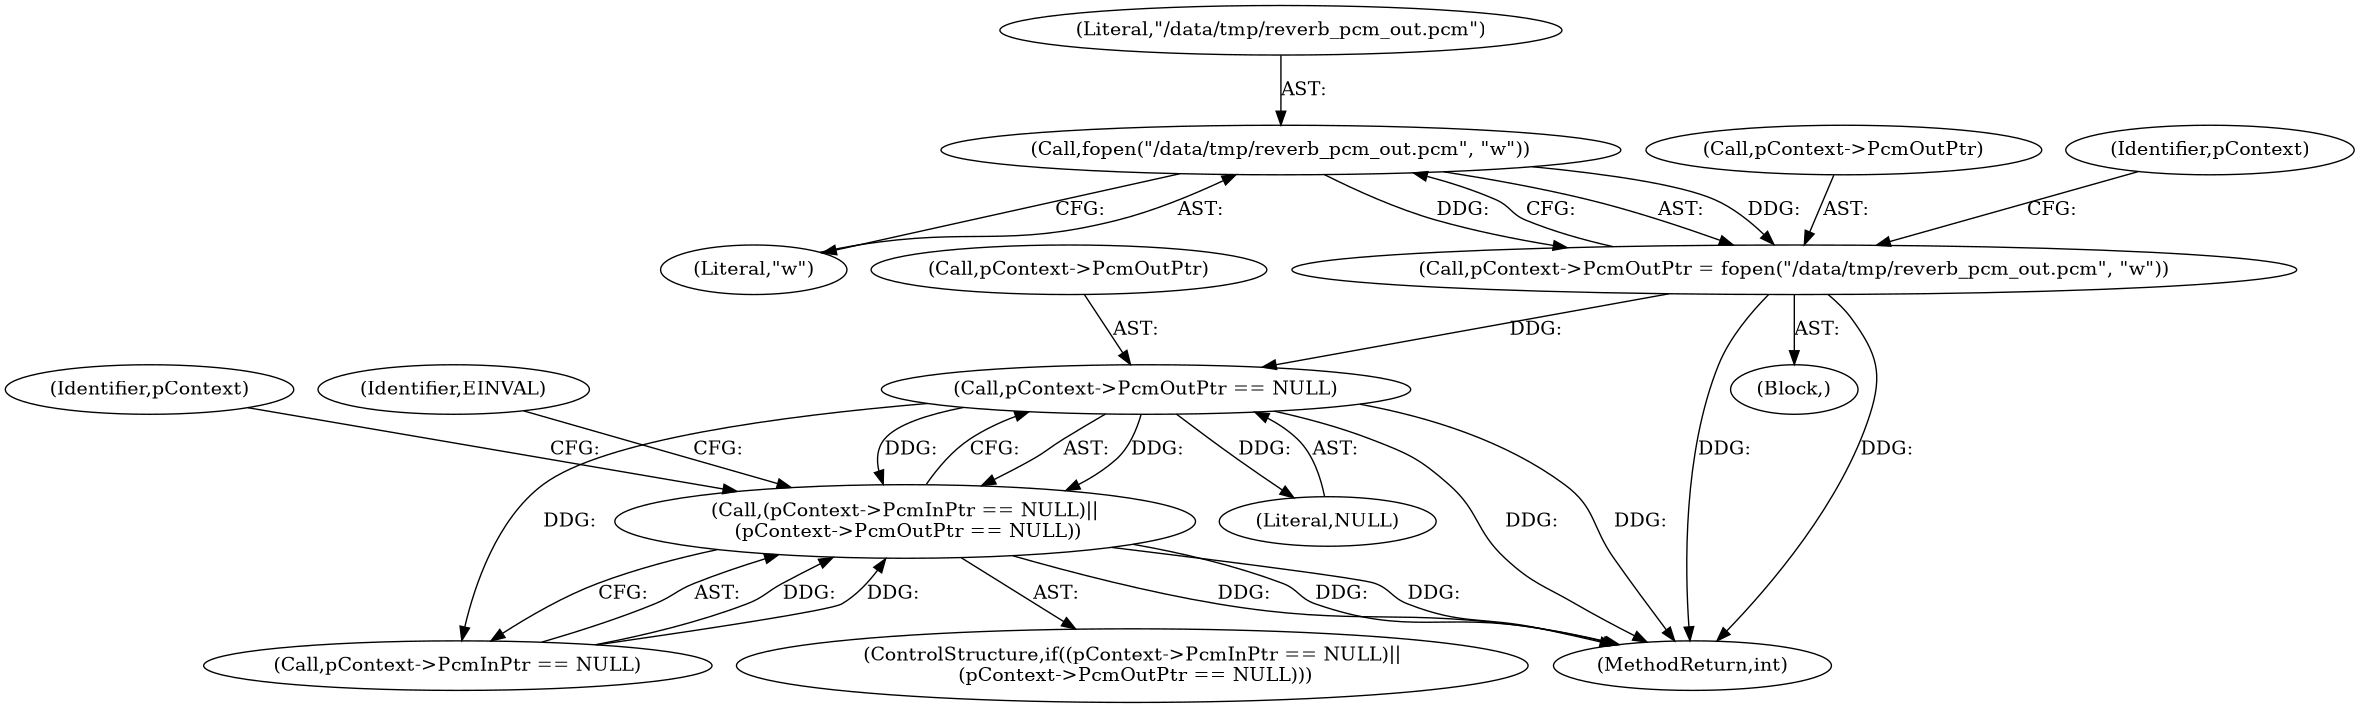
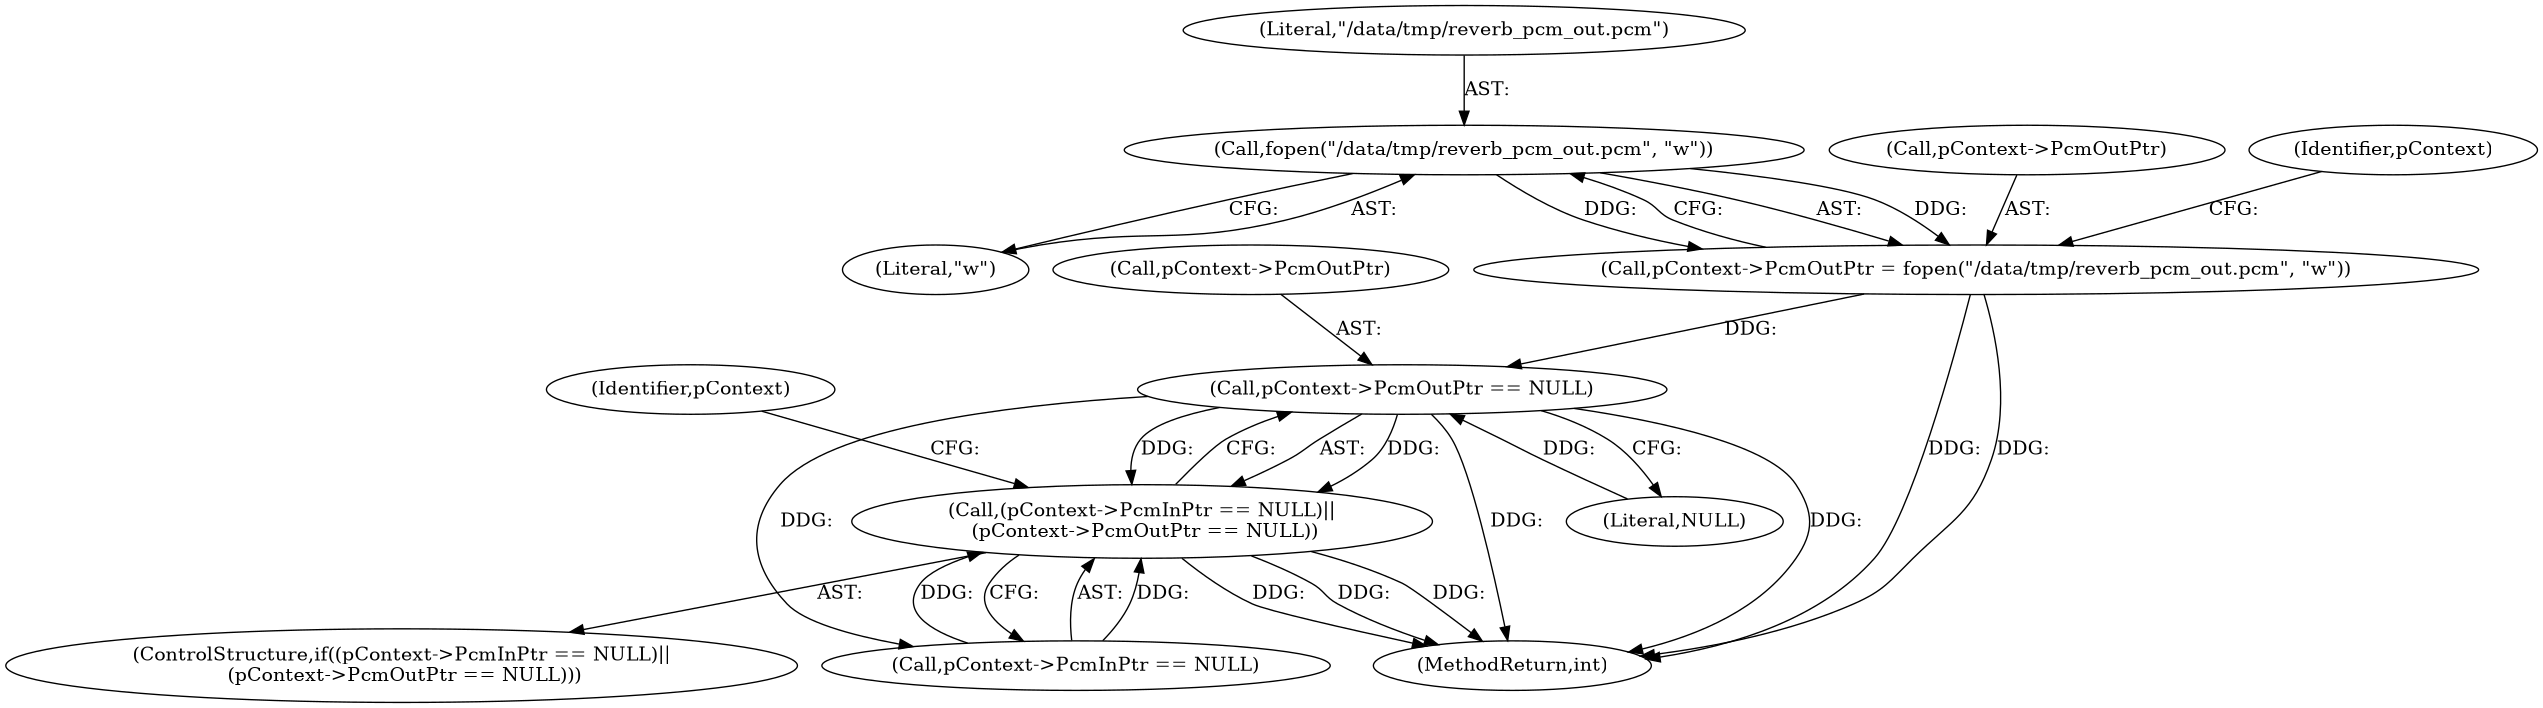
node "(Identifier,EINVAL)": removed
node "(Block,)": removed
edge "(Call,pContext->PcmOutPtr == NULL)" -> "(Literal,NULL)": label "DDG: " -> "CFG: "
edge "(Literal,NULL)" -> "(Call,pContext->PcmOutPtr == NULL)": label "AST: " -> "DDG: "
